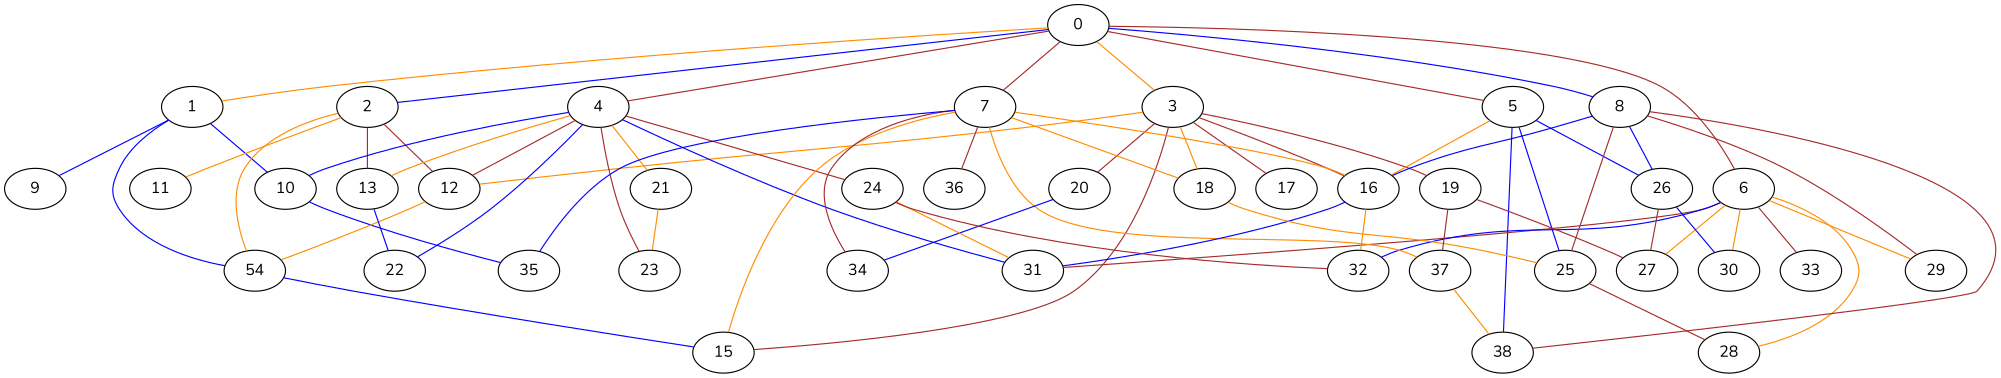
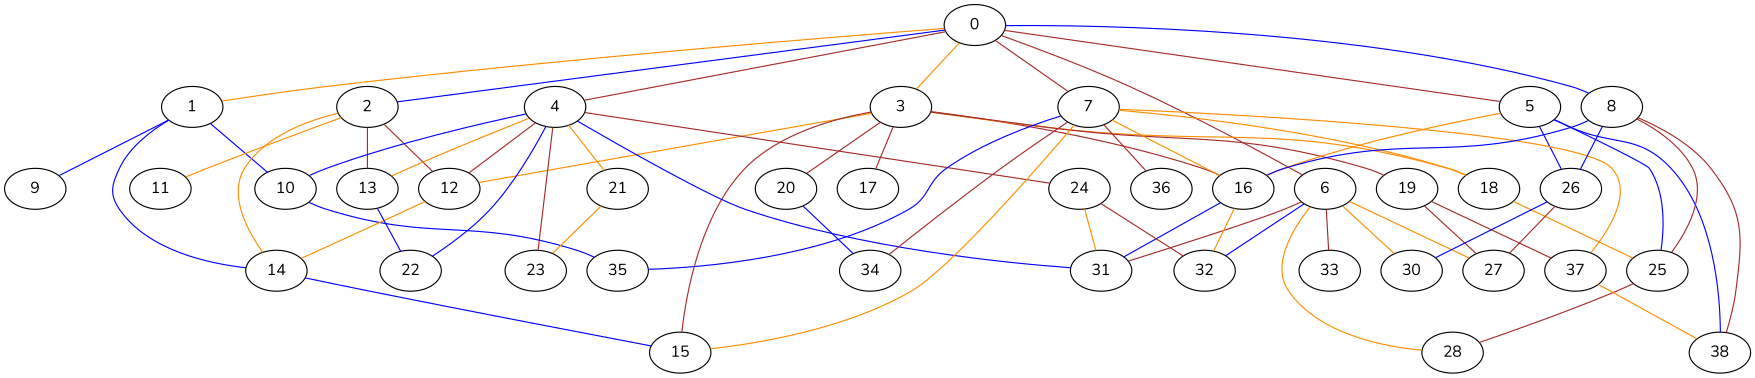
node "54": label "54" -> "14"
node "29": removed
